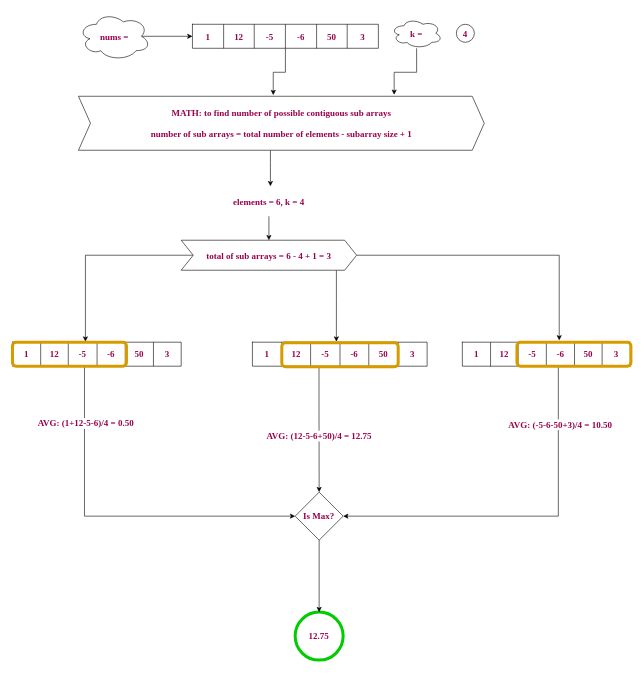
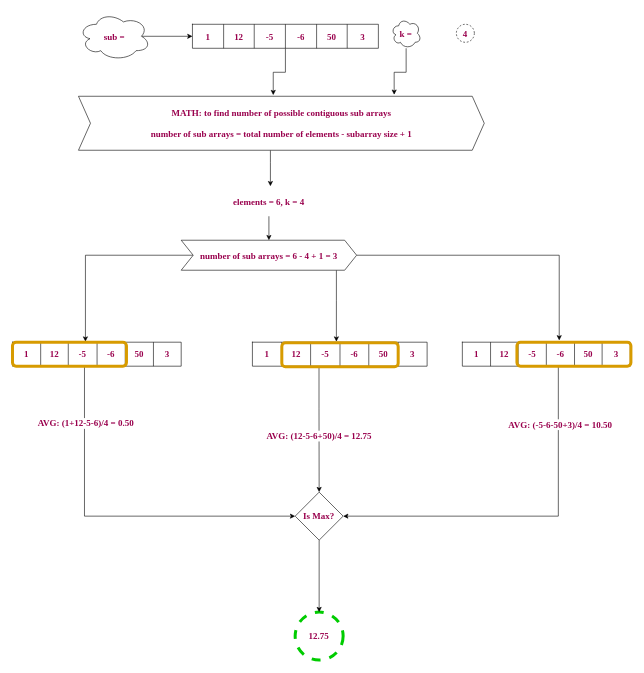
node "k =": size 51x30 -> 30x30
node "4": style solid -> dashed
node "nums =": label "nums =" -> "sub ="
node "total of sub arrays = 6 - 4 + 1 = 3": label "total of sub arrays = 6 - 4 + 1 = 3" -> "number of sub arrays = 6 - 4 + 1 = 3"
node "12.75": style solid -> dashed
